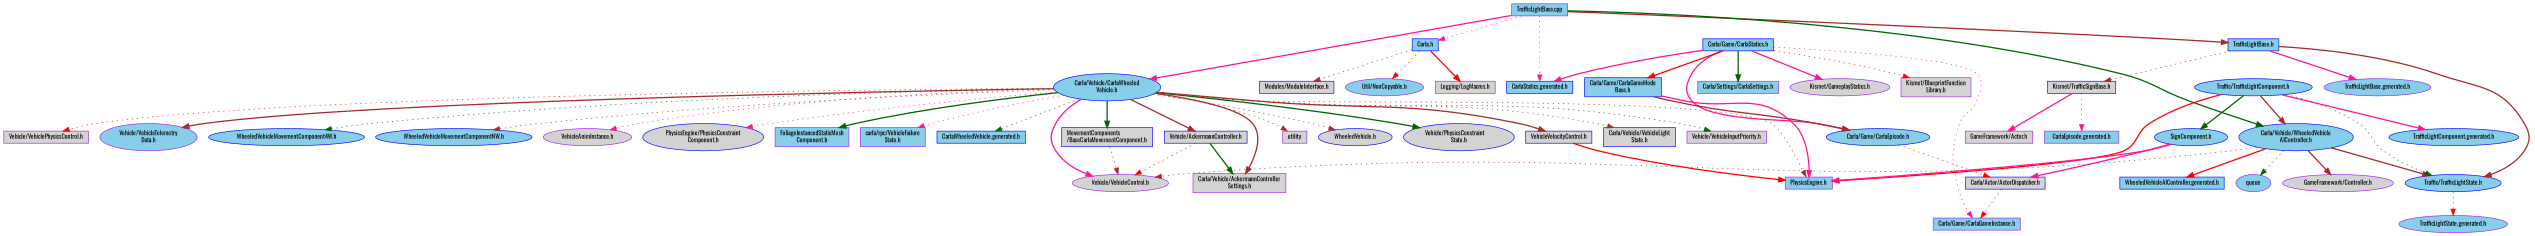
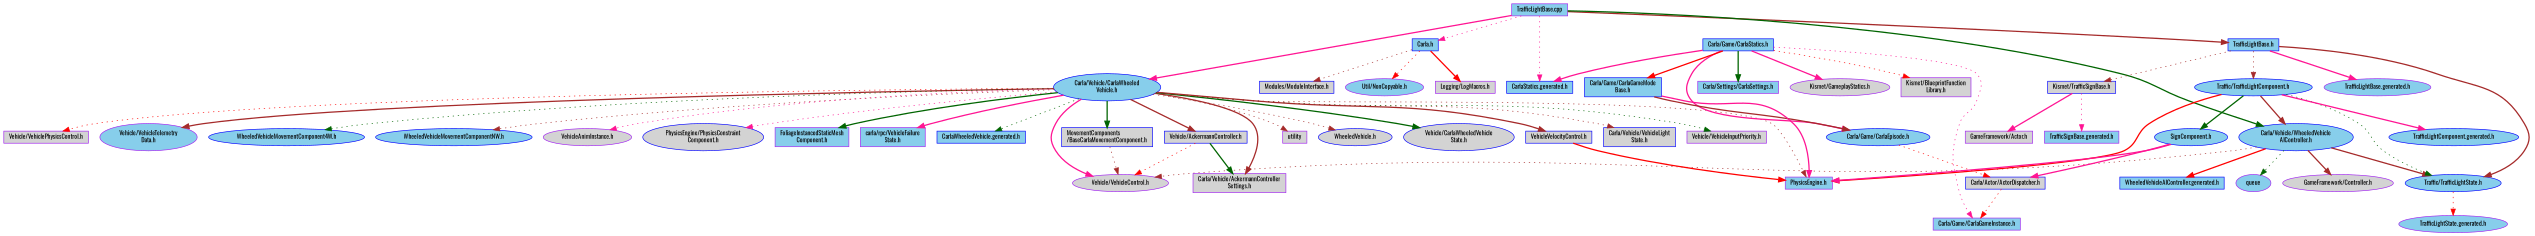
edge "TrafficLightBase.h" -> "Traffic/TrafficLightComponent.h": added
edge "Carla/Vehicle/CarlaWheeled Vehicle.h" -> "carla/rpc/VehicleFailure State.h": style dotted -> bold
node "Vehicle/PhysicsConstraint State.h": label "Vehicle/PhysicsConstraint State.h" -> "Vehicle/CarlaWheeledVehicle State.h"
node "CarlaEpisode.generated.h": label "CarlaEpisode.generated.h" -> "TrafficSignBase.generated.h"
